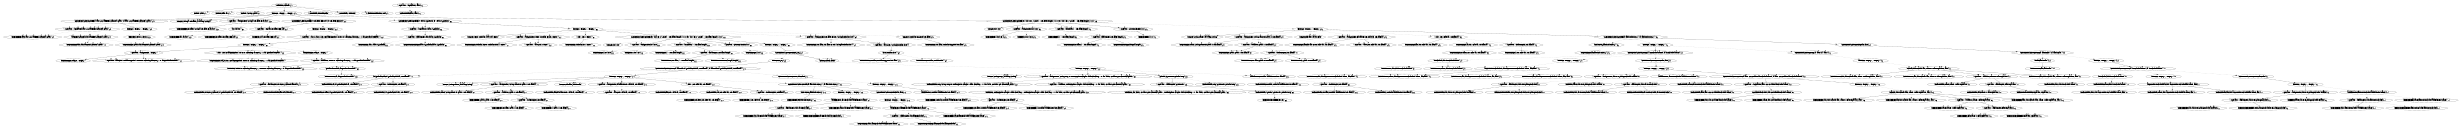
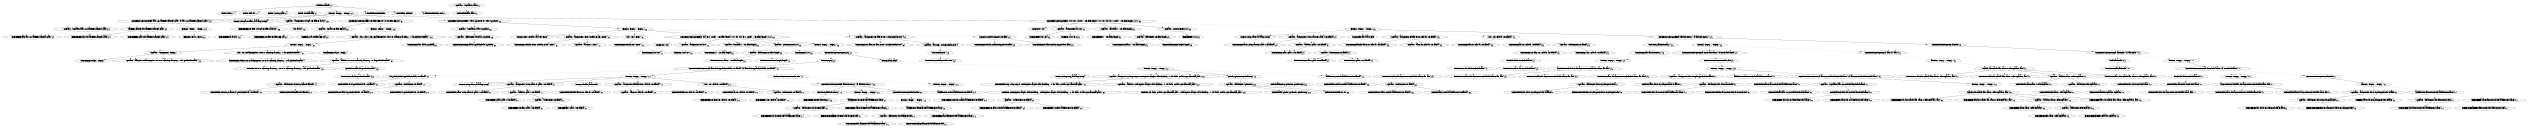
node "(PARAM,boolean fast)": added
edge "(<operator>.logicalAnd,fast && hasBeenScanned(vpath))" -> "(hasBeenScanned,this.hasBeenScanned(vpath))": now "(<operator>.logicalAnd,fast && hasBeenScanned(vpath))" -> "(IDENTIFIER,this,this.hasBeenScanned(vpath))"
edge "(size,noLinks.size())" -> "(IDENTIFIER,noLinks,noLinks.copyInto(newfiles))": now "(copyInto,noLinks.copyInto(newfiles))" -> "(IDENTIFIER,noLinks,noLinks.copyInto(newfiles))"
edge "(IDENTIFIER,System,System.err.println(msg))" -> "(FIELD_IDENTIFIER,err,err)": now "(<operator>.fieldAccess,System.err)" -> "(FIELD_IDENTIFIER,err,err)"
